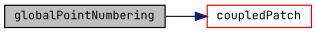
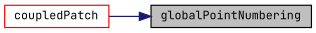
edge "globalPointNumbering" -> "coupledPatch": reversed
